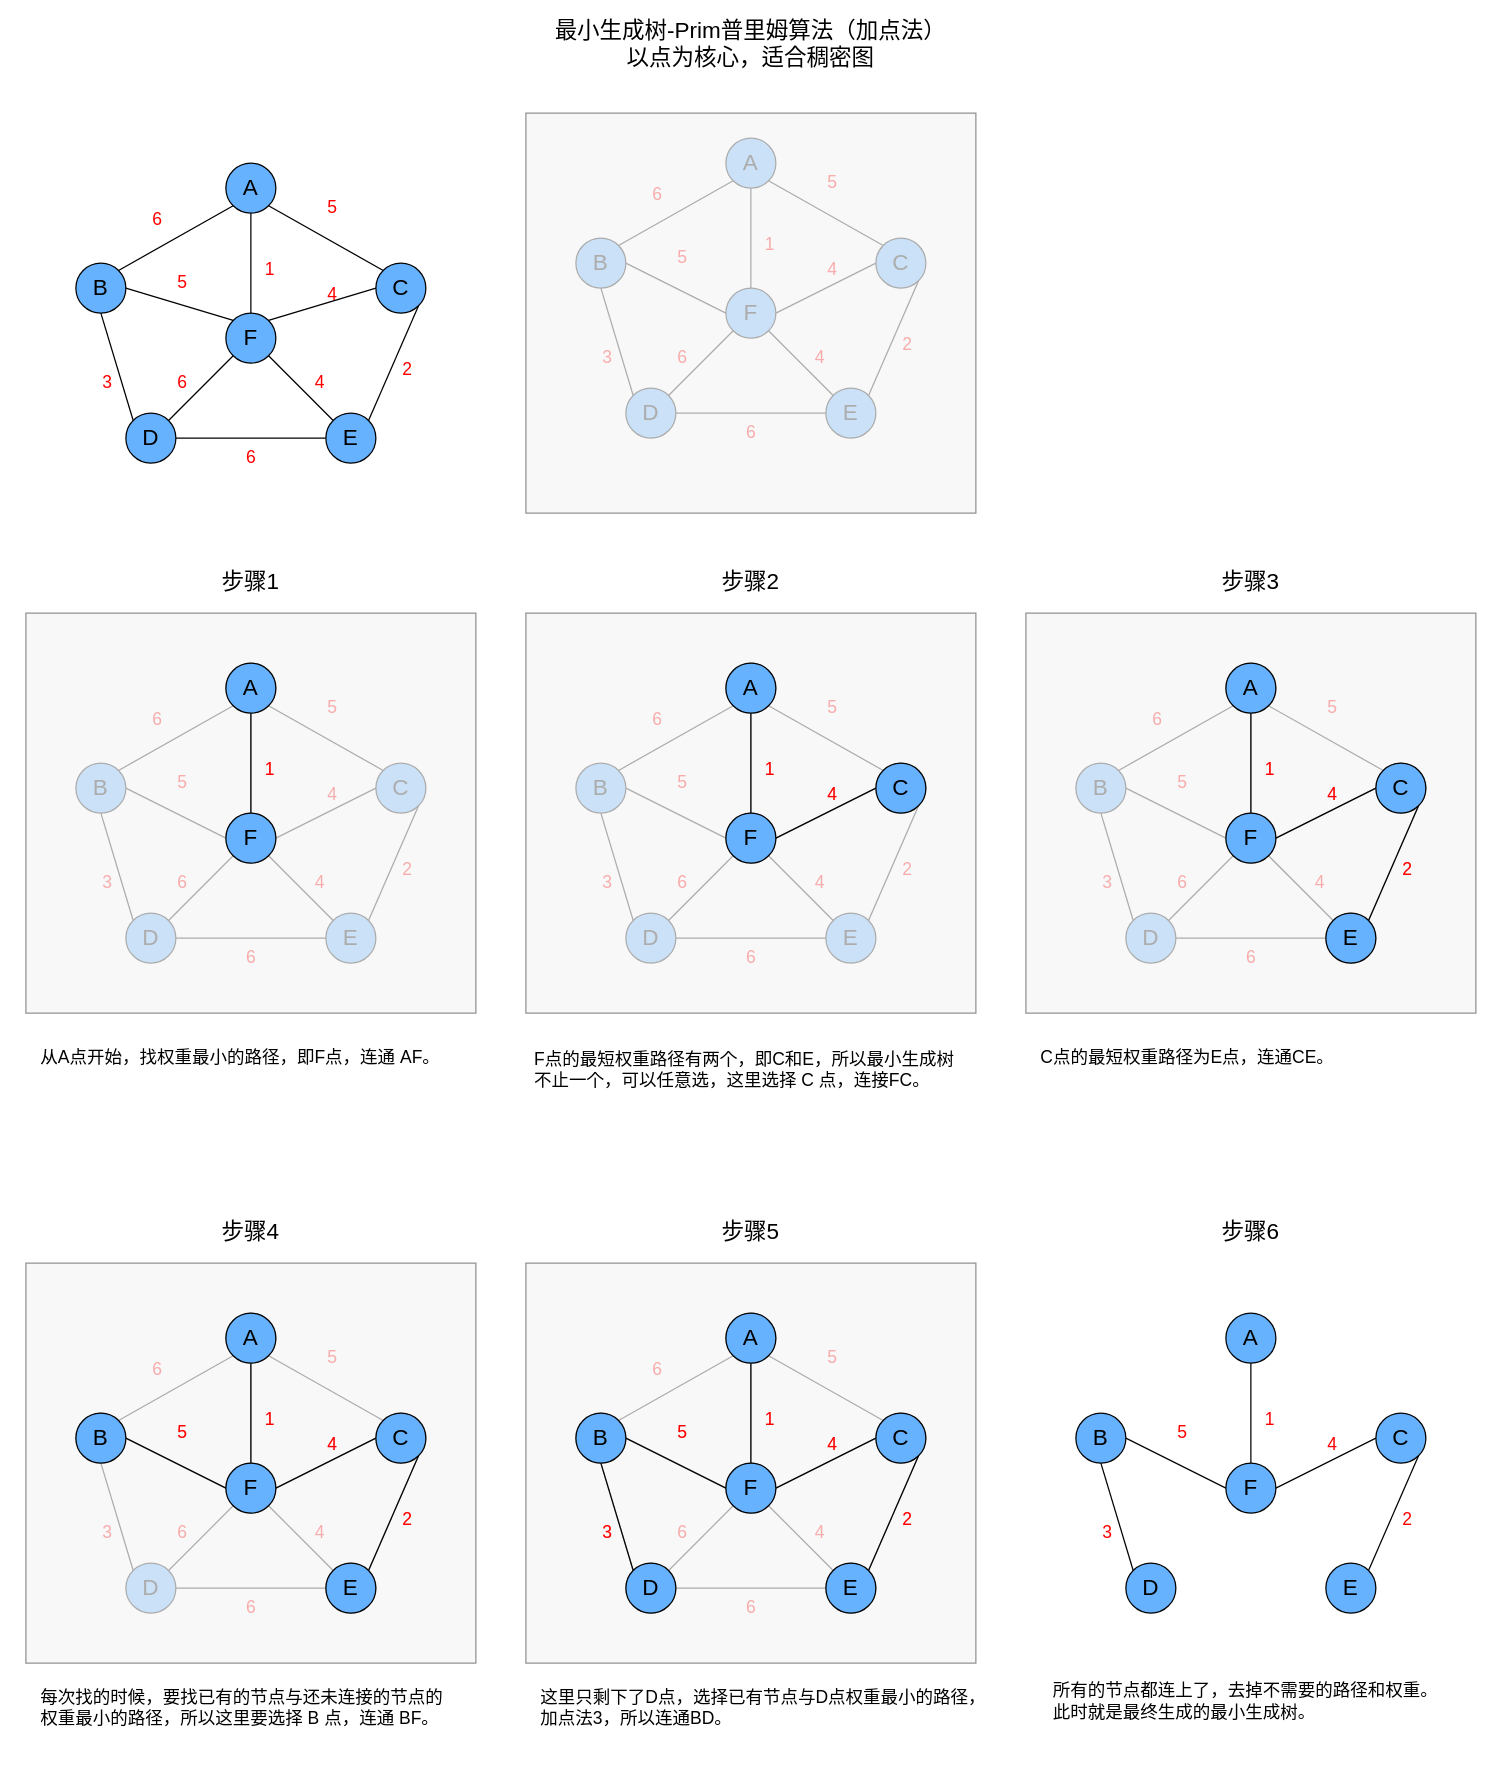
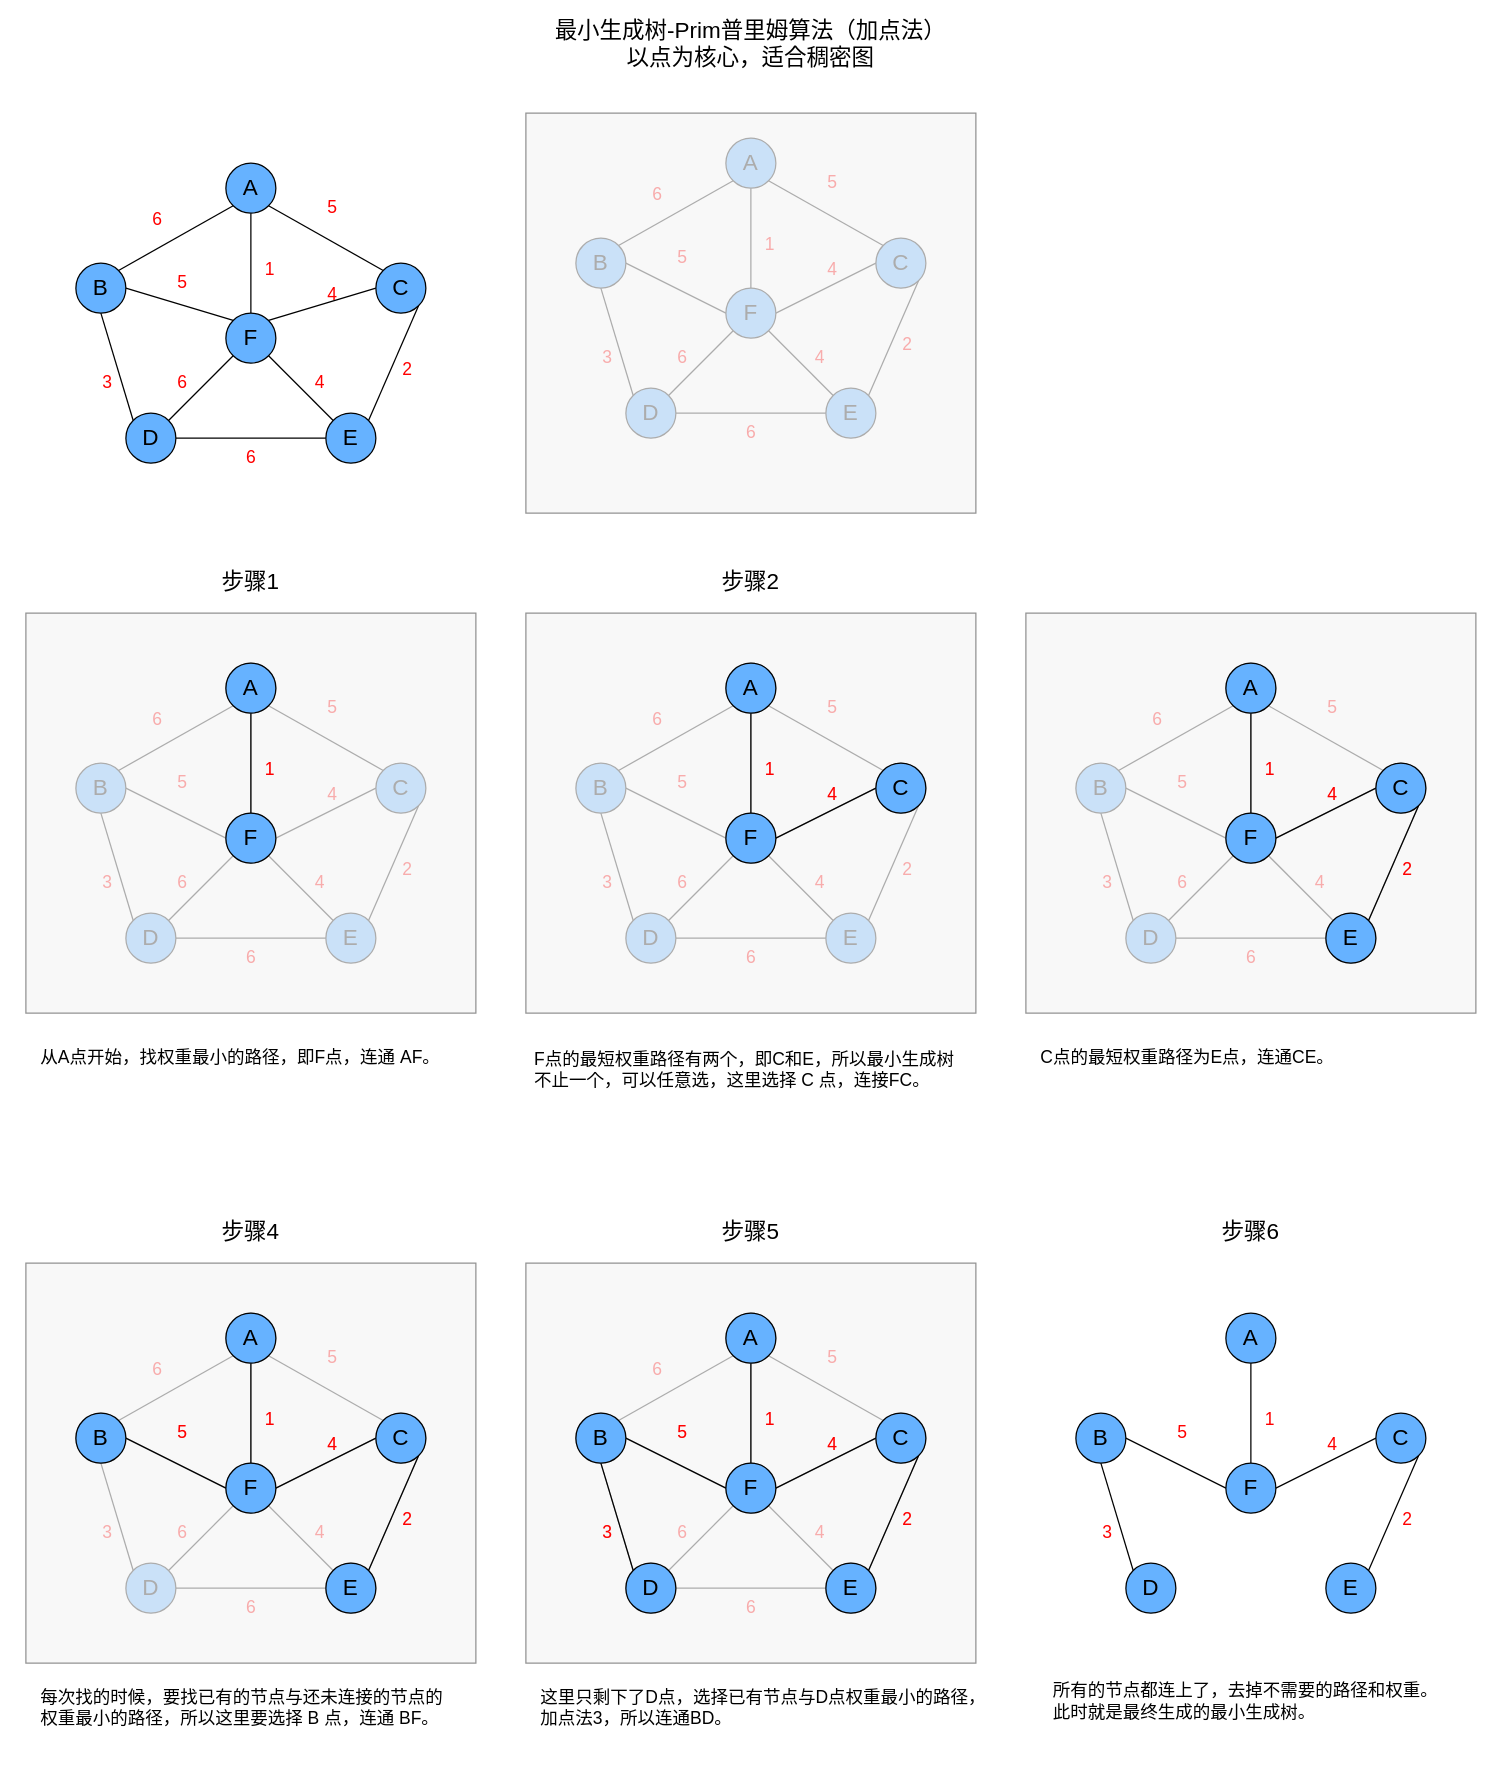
node "步骤3": removed
